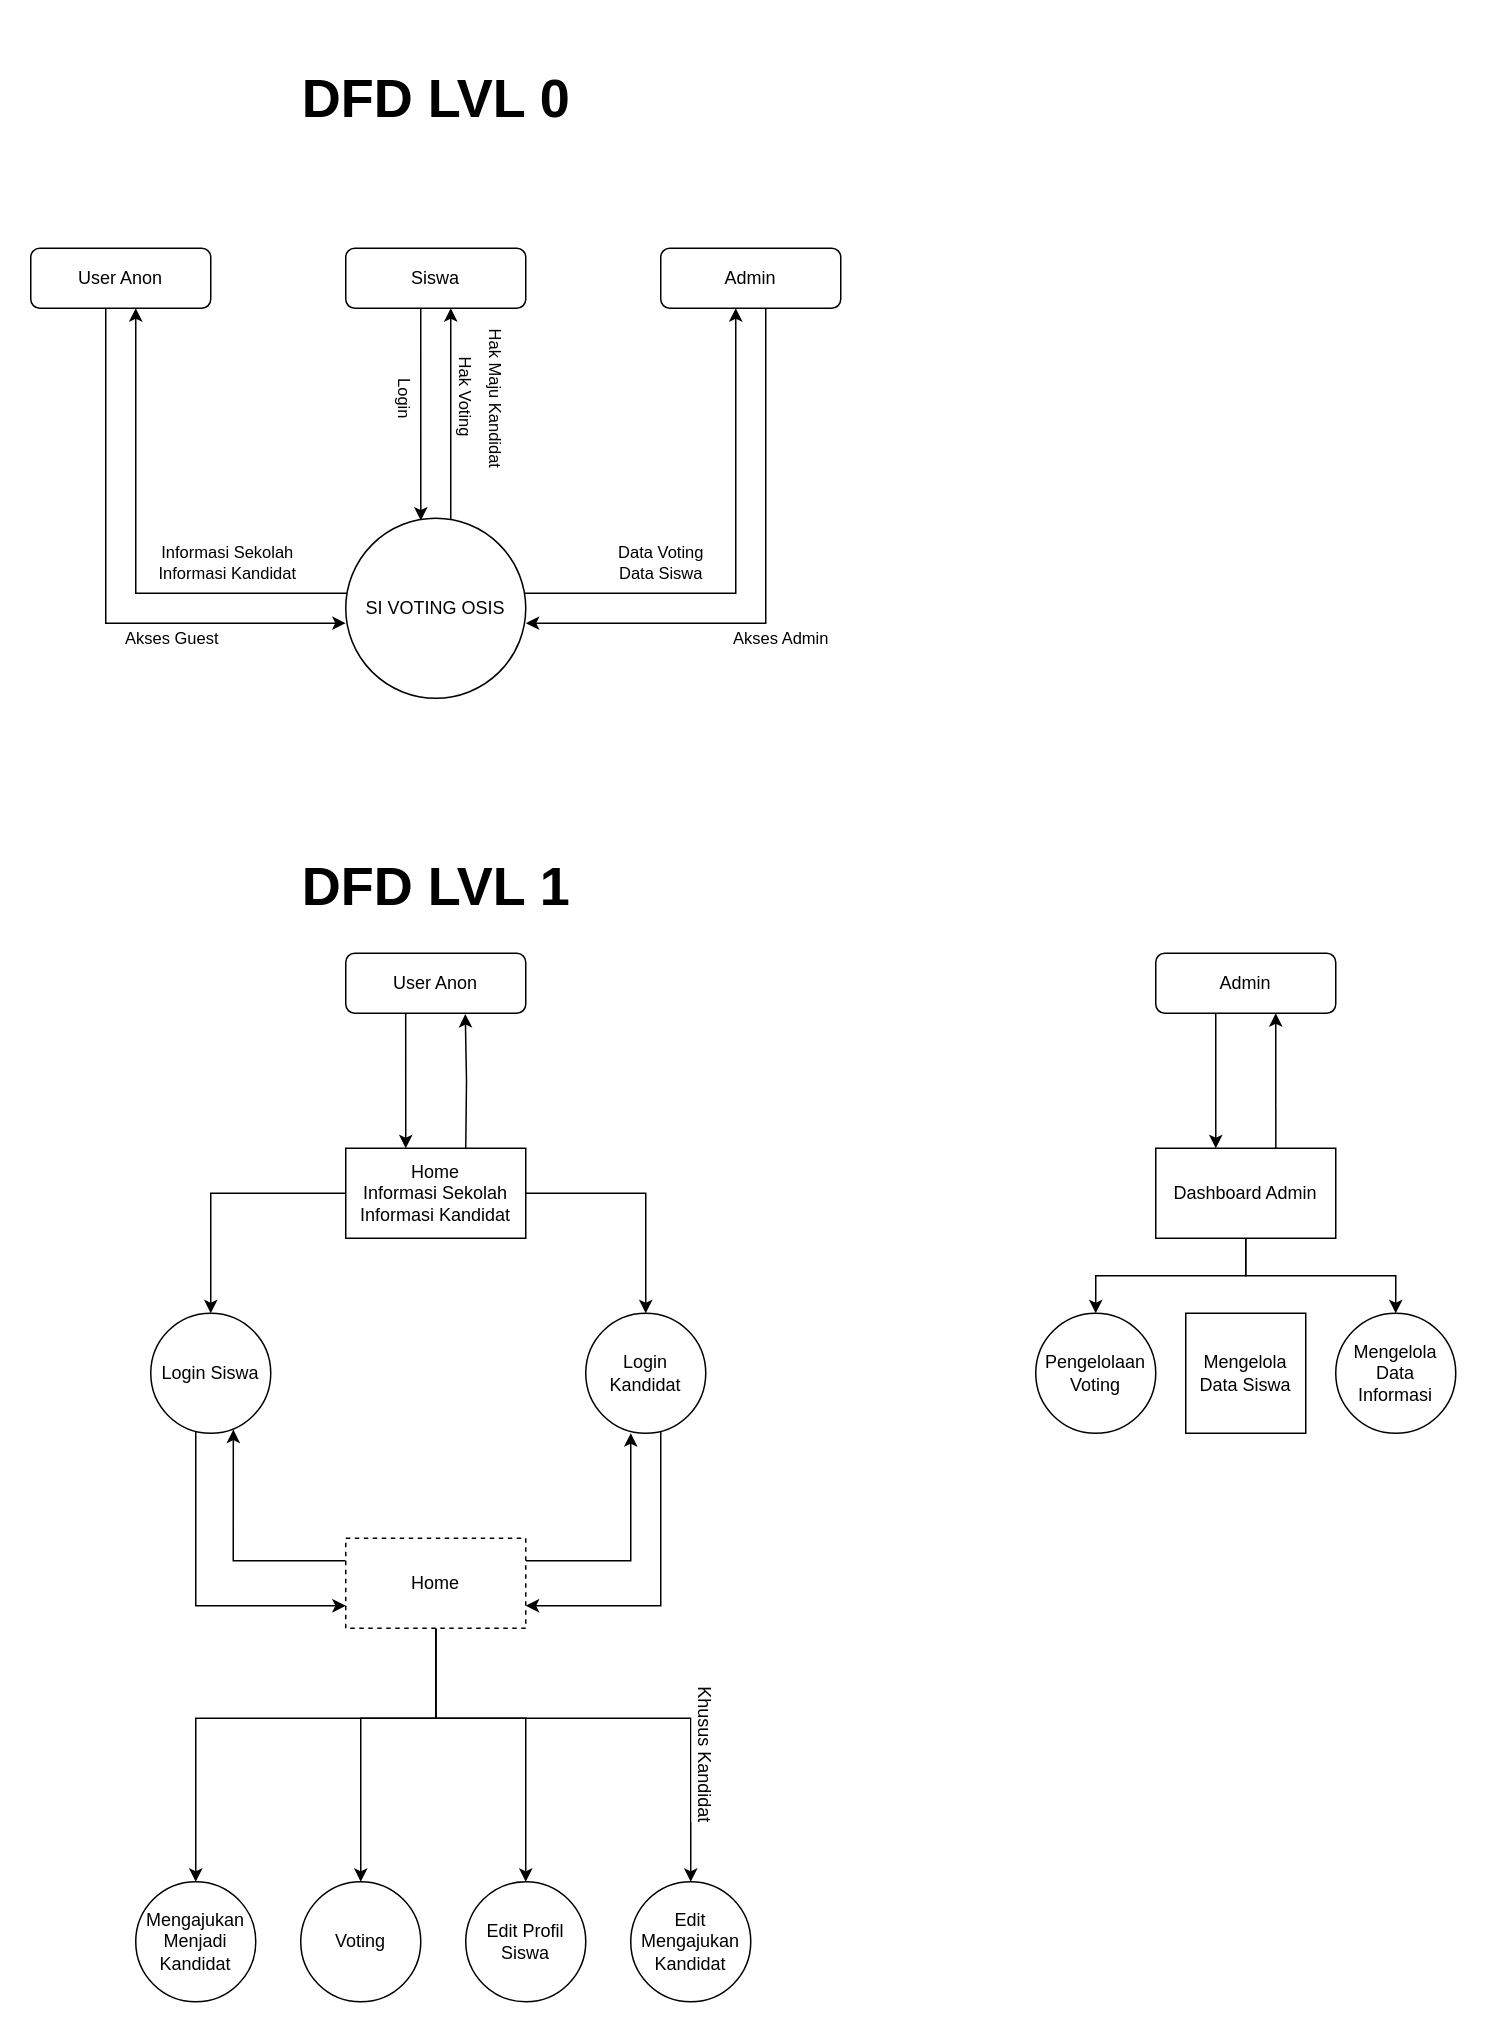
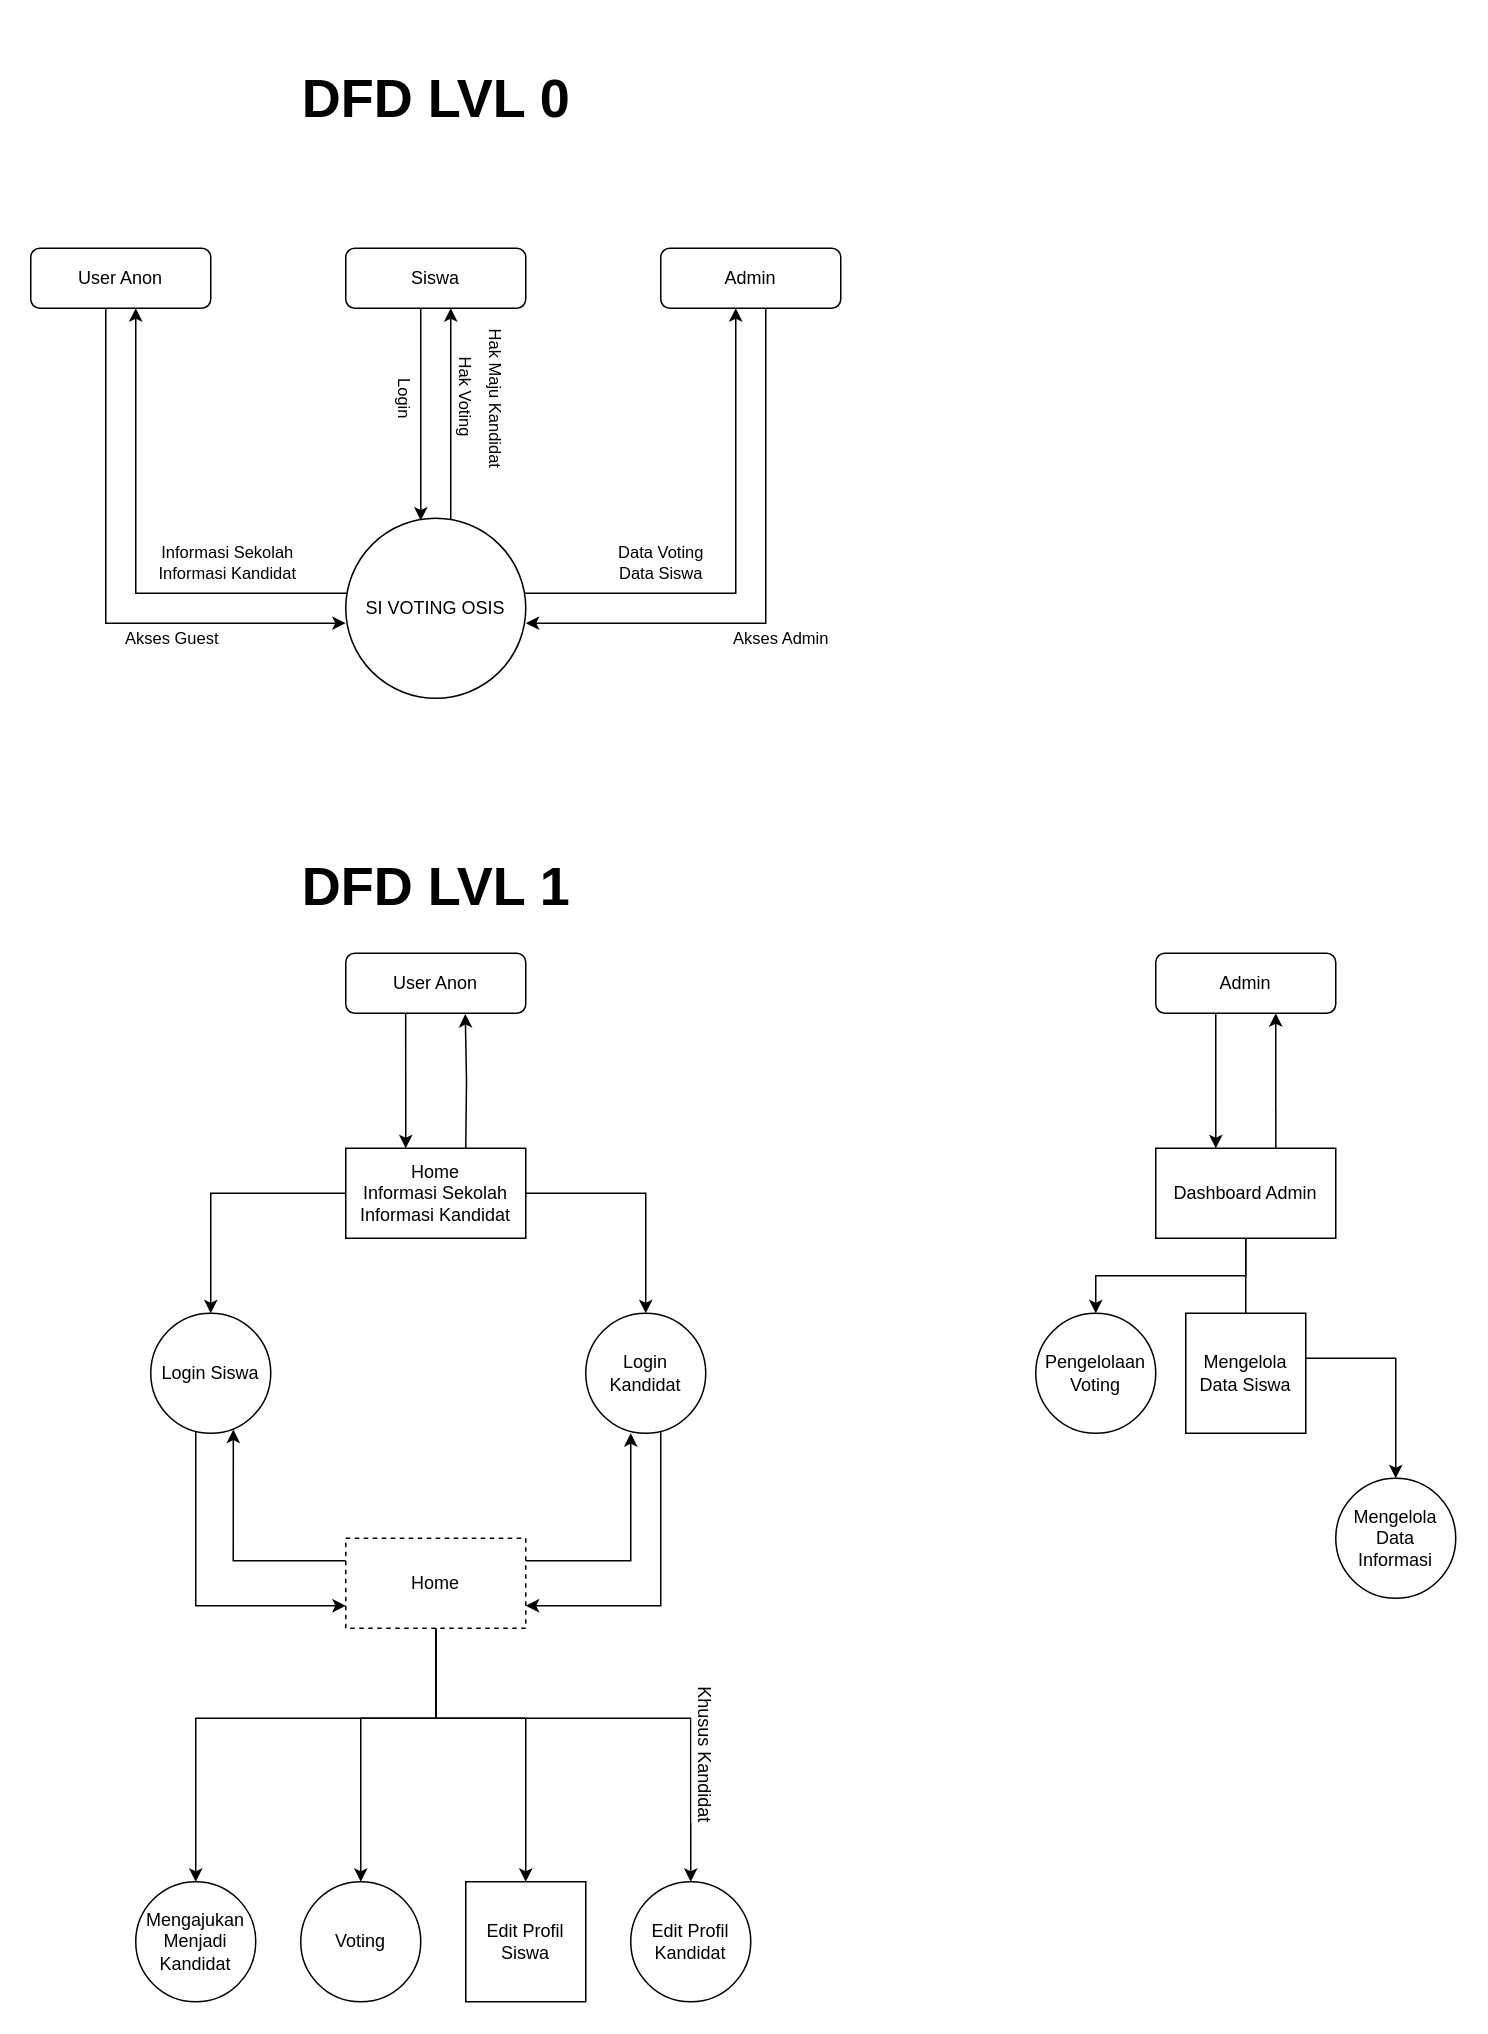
node "Mengelola Data Informasi": moved (1396, 1373) -> (1396, 1538)
node "Edit Profil Siswa": shape ellipse -> rectangle
node "Edit Mengajukan Kandidat": label "Edit Mengajukan Kandidat" -> "Edit Profil Kandidat"
